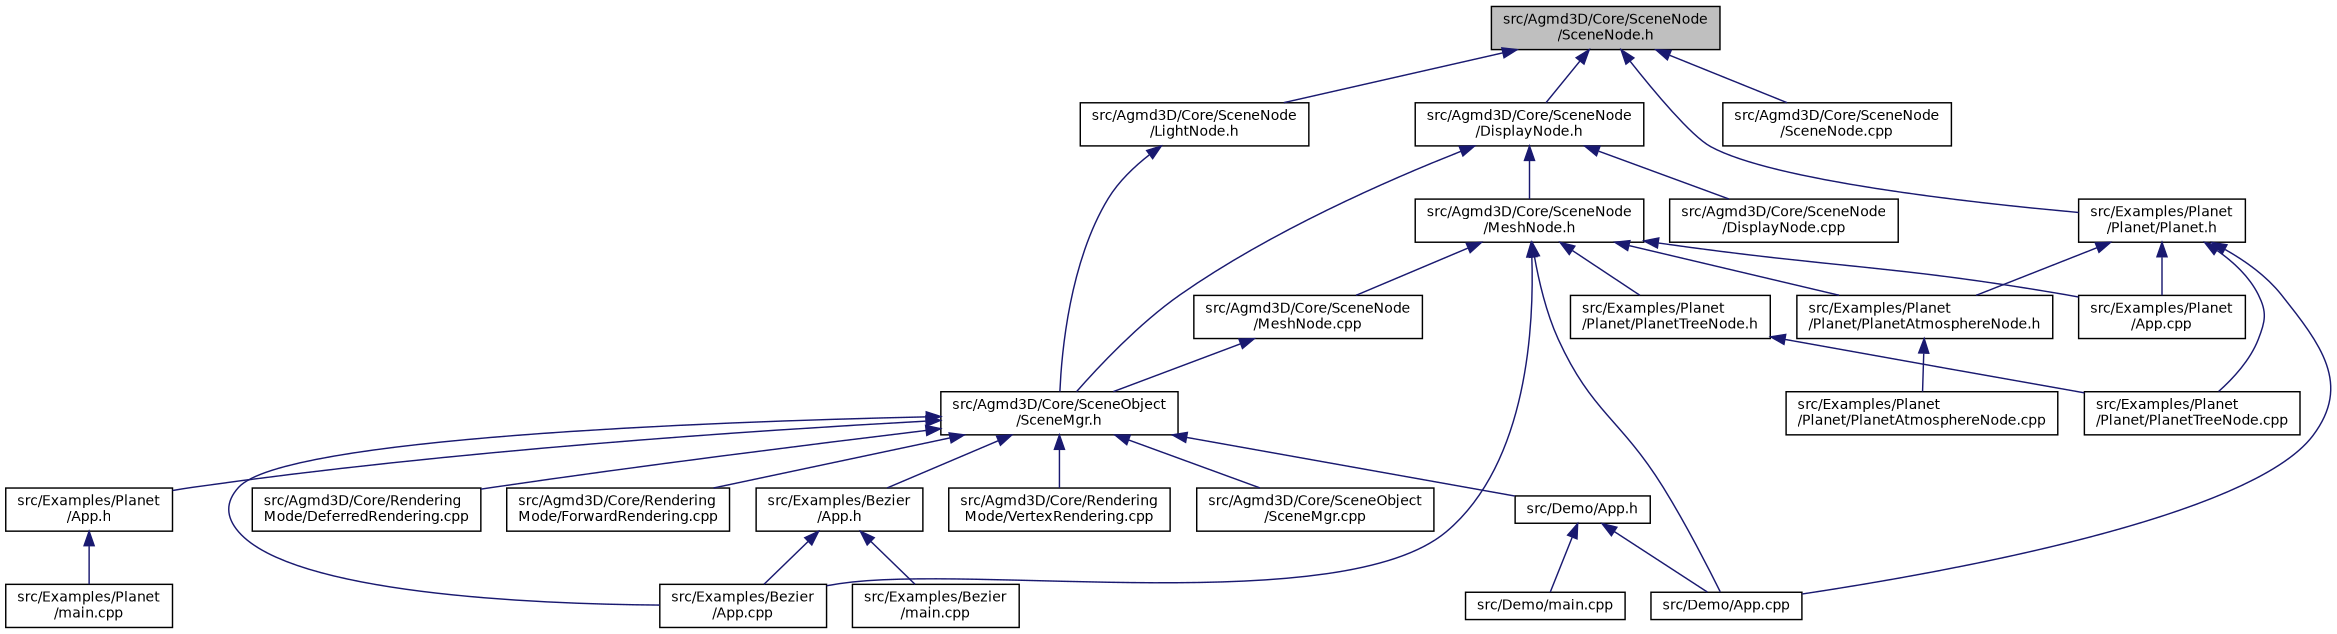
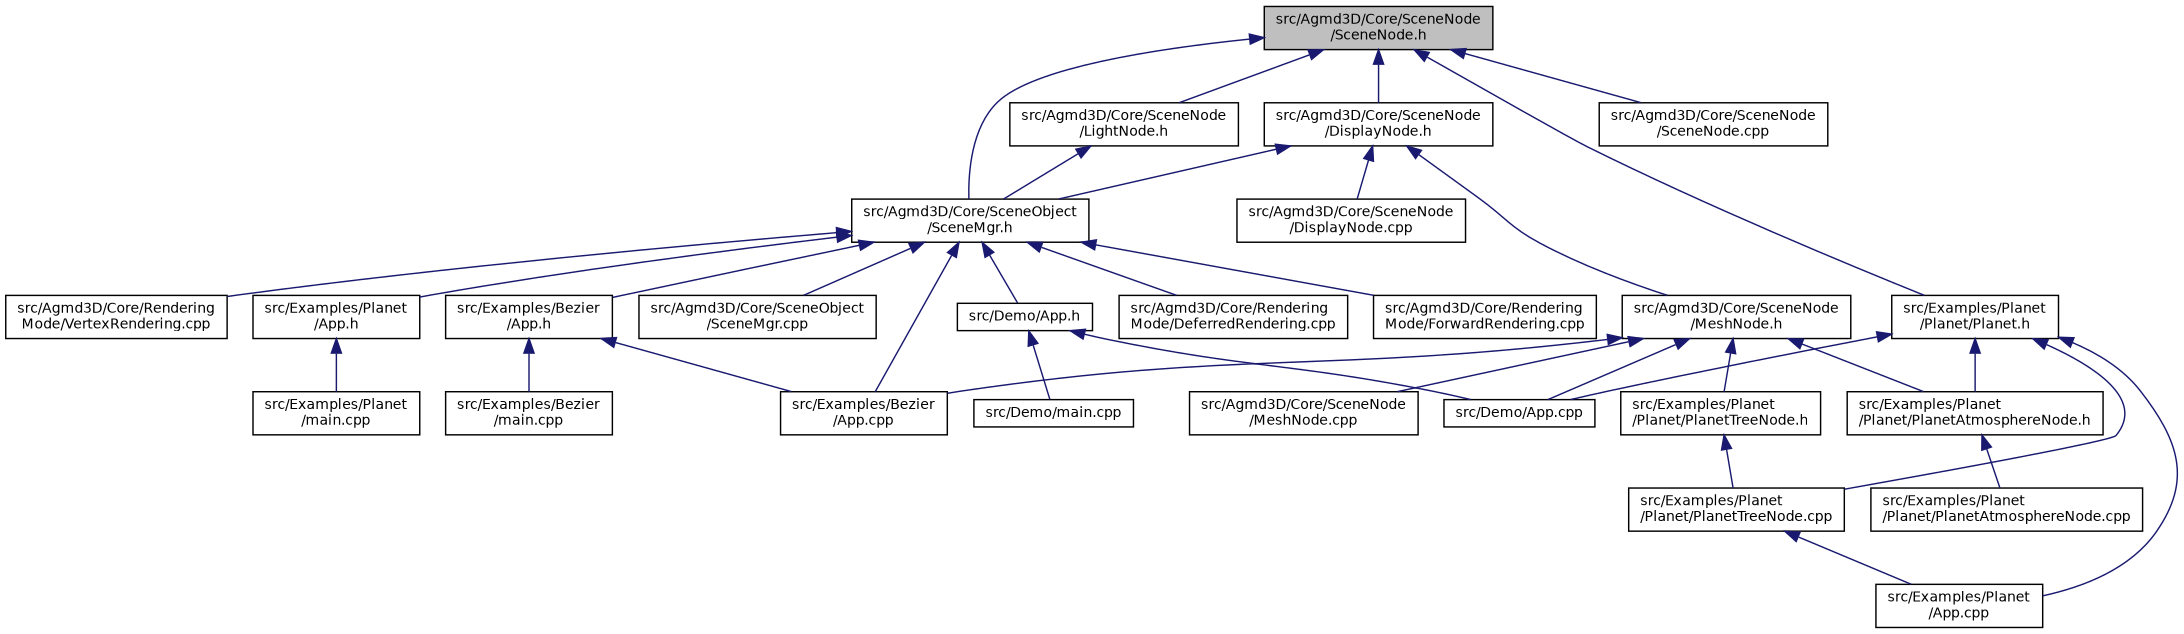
edge "src/Examples/Planet /App.cpp" -> "src/Agmd3D/Core/SceneNode /MeshNode.h": now "src/Examples/Planet /App.cpp" -> "src/Examples/Planet /Planet/PlanetTreeNode.cpp"
edge "src/Agmd3D/Core/SceneObject /SceneMgr.h" -> "src/Agmd3D/Core/SceneNode /MeshNode.cpp": now "src/Agmd3D/Core/SceneObject /SceneMgr.h" -> "src/Agmd3D/Core/SceneNode /SceneNode.h"
